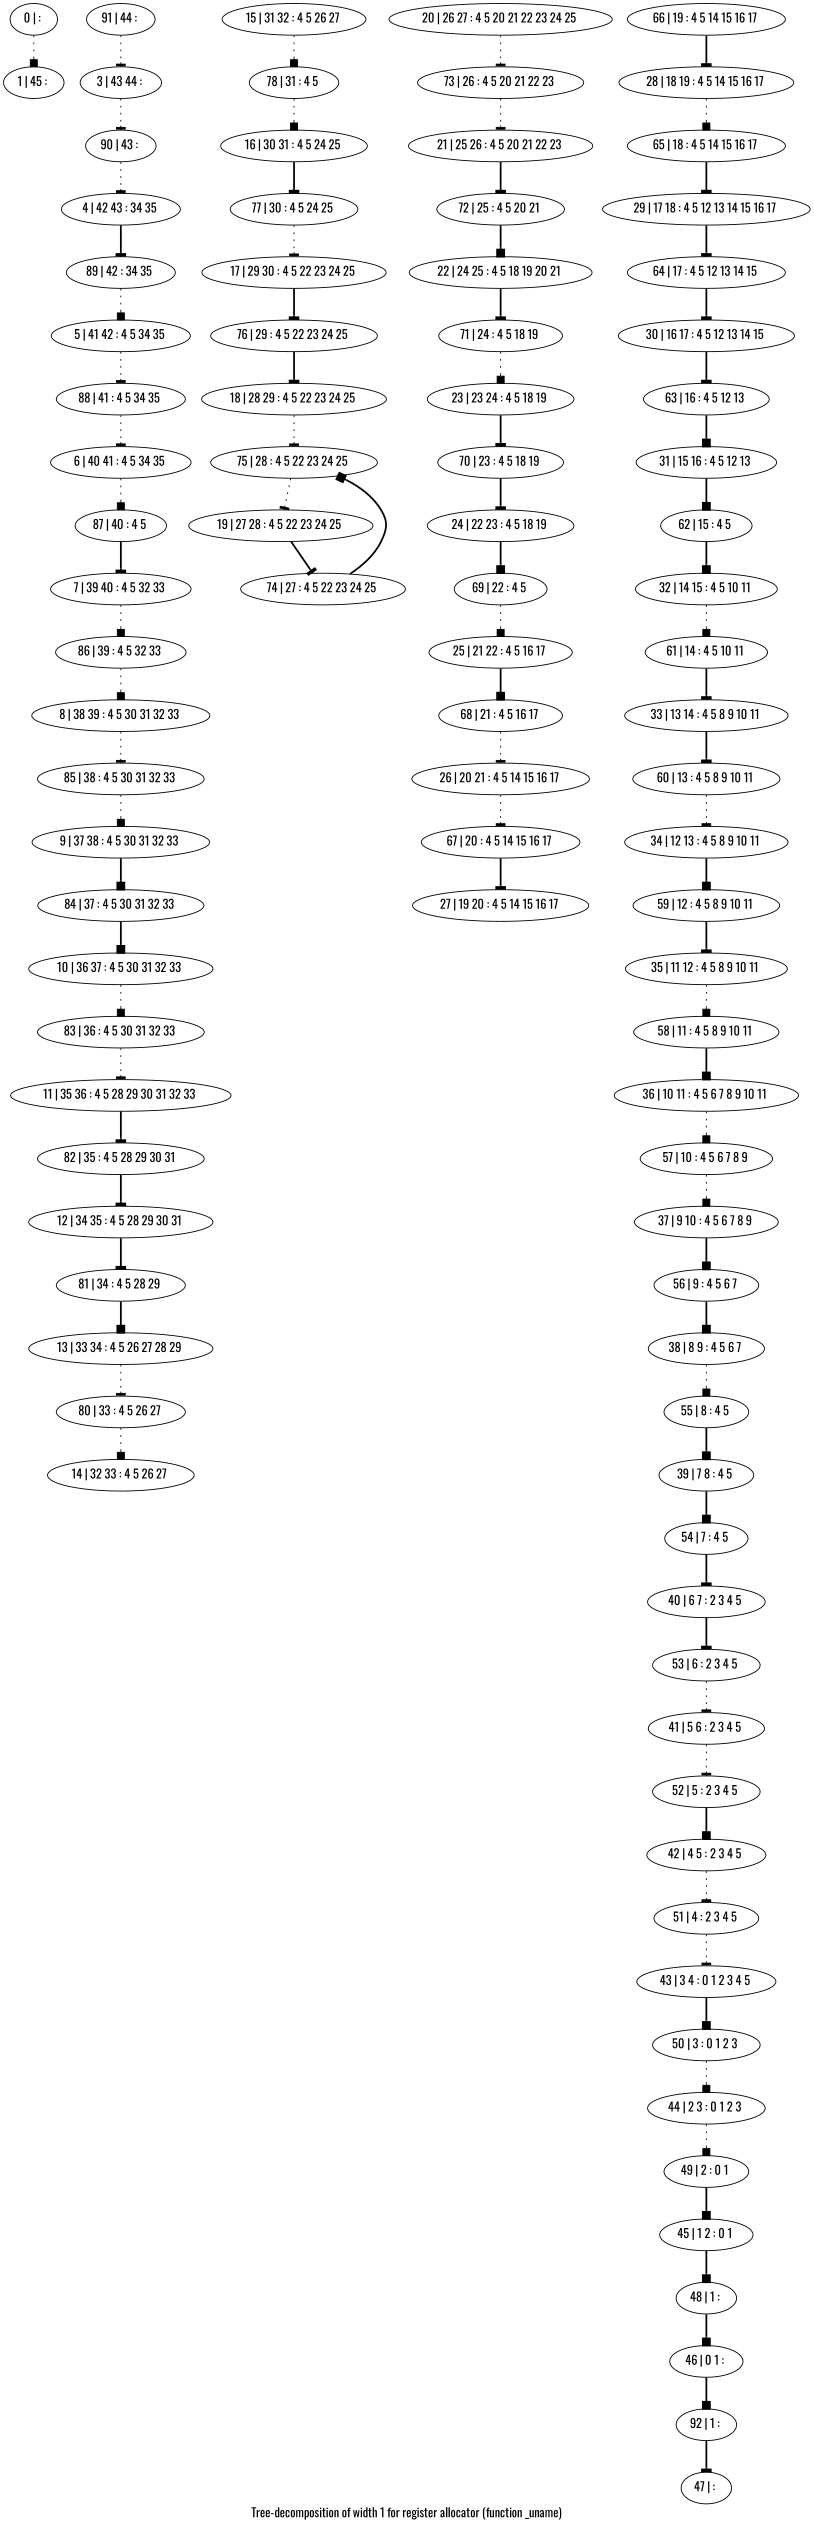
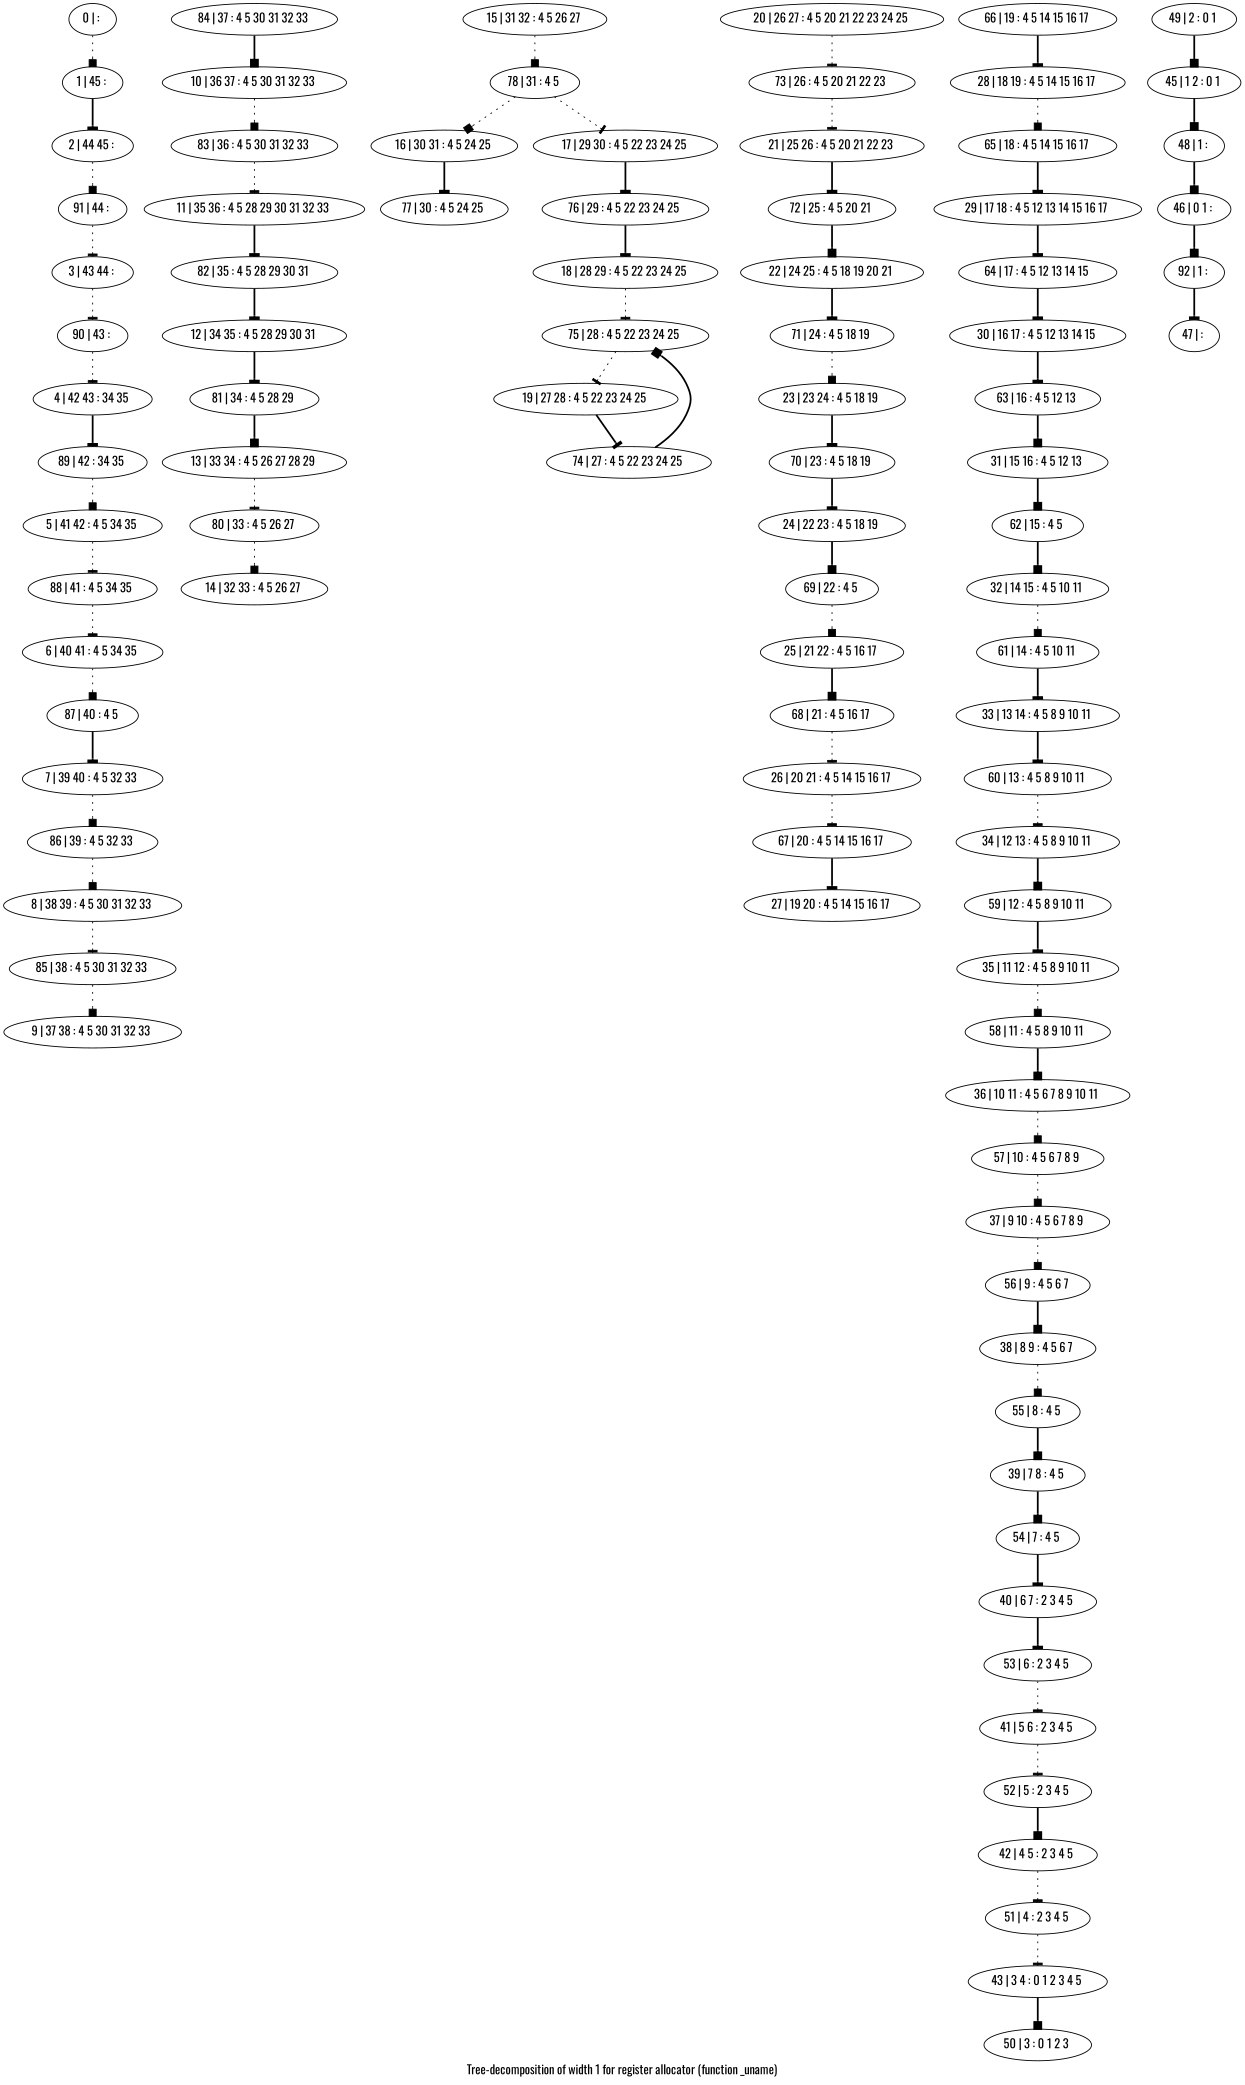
node "2 | 44 45 :": added
edge "77 | 30 : 4 5 24 25" -> "17 | 29 30 : 4 5 22 23 24 25": now "78 | 31 : 4 5" -> "17 | 29 30 : 4 5 22 23 24 25"
edge "9 | 37 38 : 4 5 30 31 32 33" -> "84 | 37 : 4 5 30 31 32 33": removed
edge "37 | 9 10 : 4 5 6 7 8 9" -> "56 | 9 : 4 5 6 7": style bold -> dotted
node "44 | 2 3 : 0 1 2 3": removed
